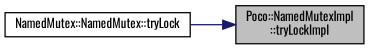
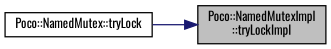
node "NamedMutex::NamedMutex::tryLock": label "NamedMutex::NamedMutex::tryLock" -> "Poco::NamedMutex::tryLock"
